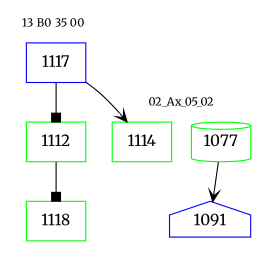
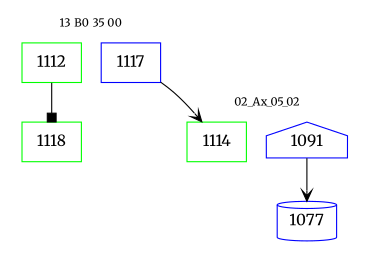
edge "1117" -> "1112": removed
node "1077": color green -> blue
edge "1077" -> "1091": reversed
